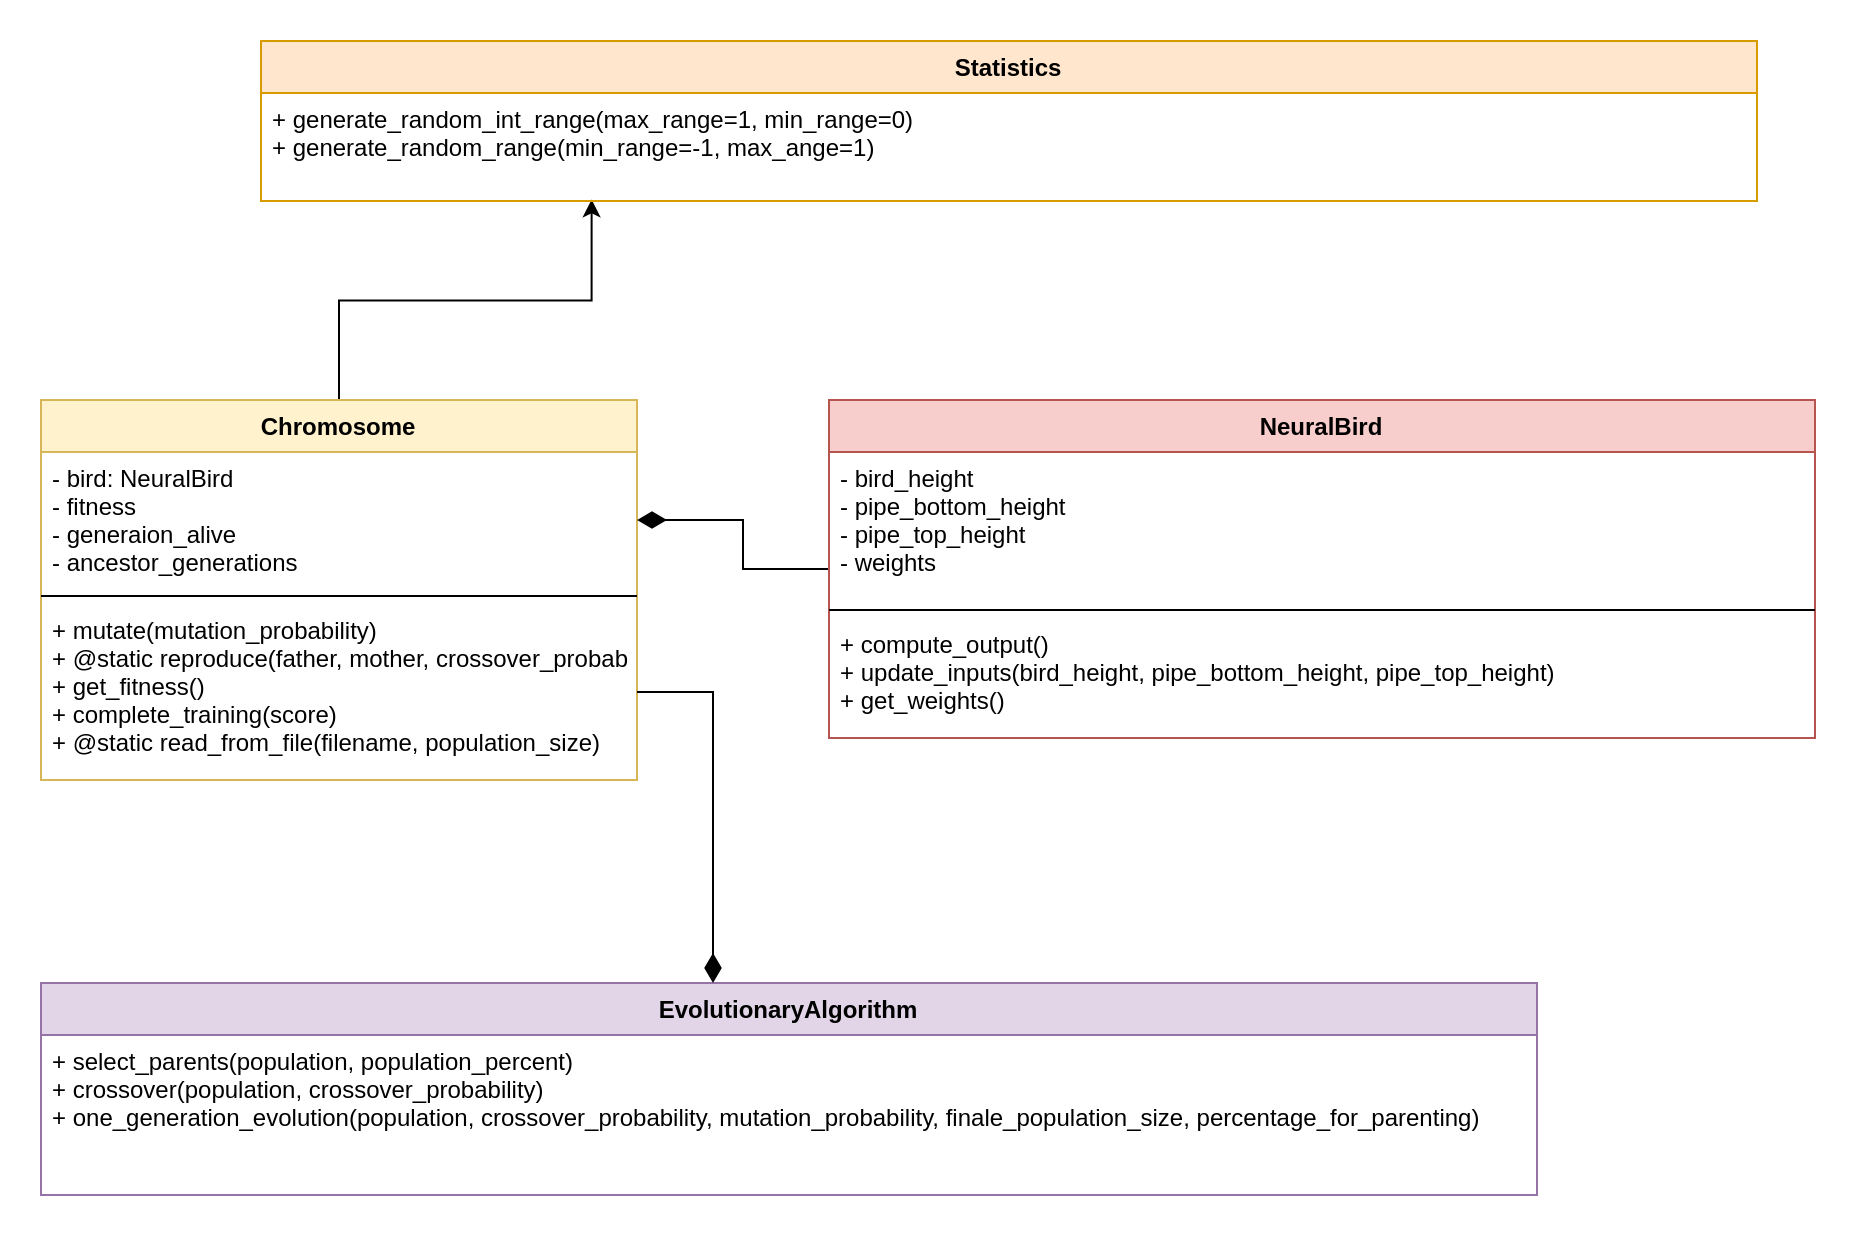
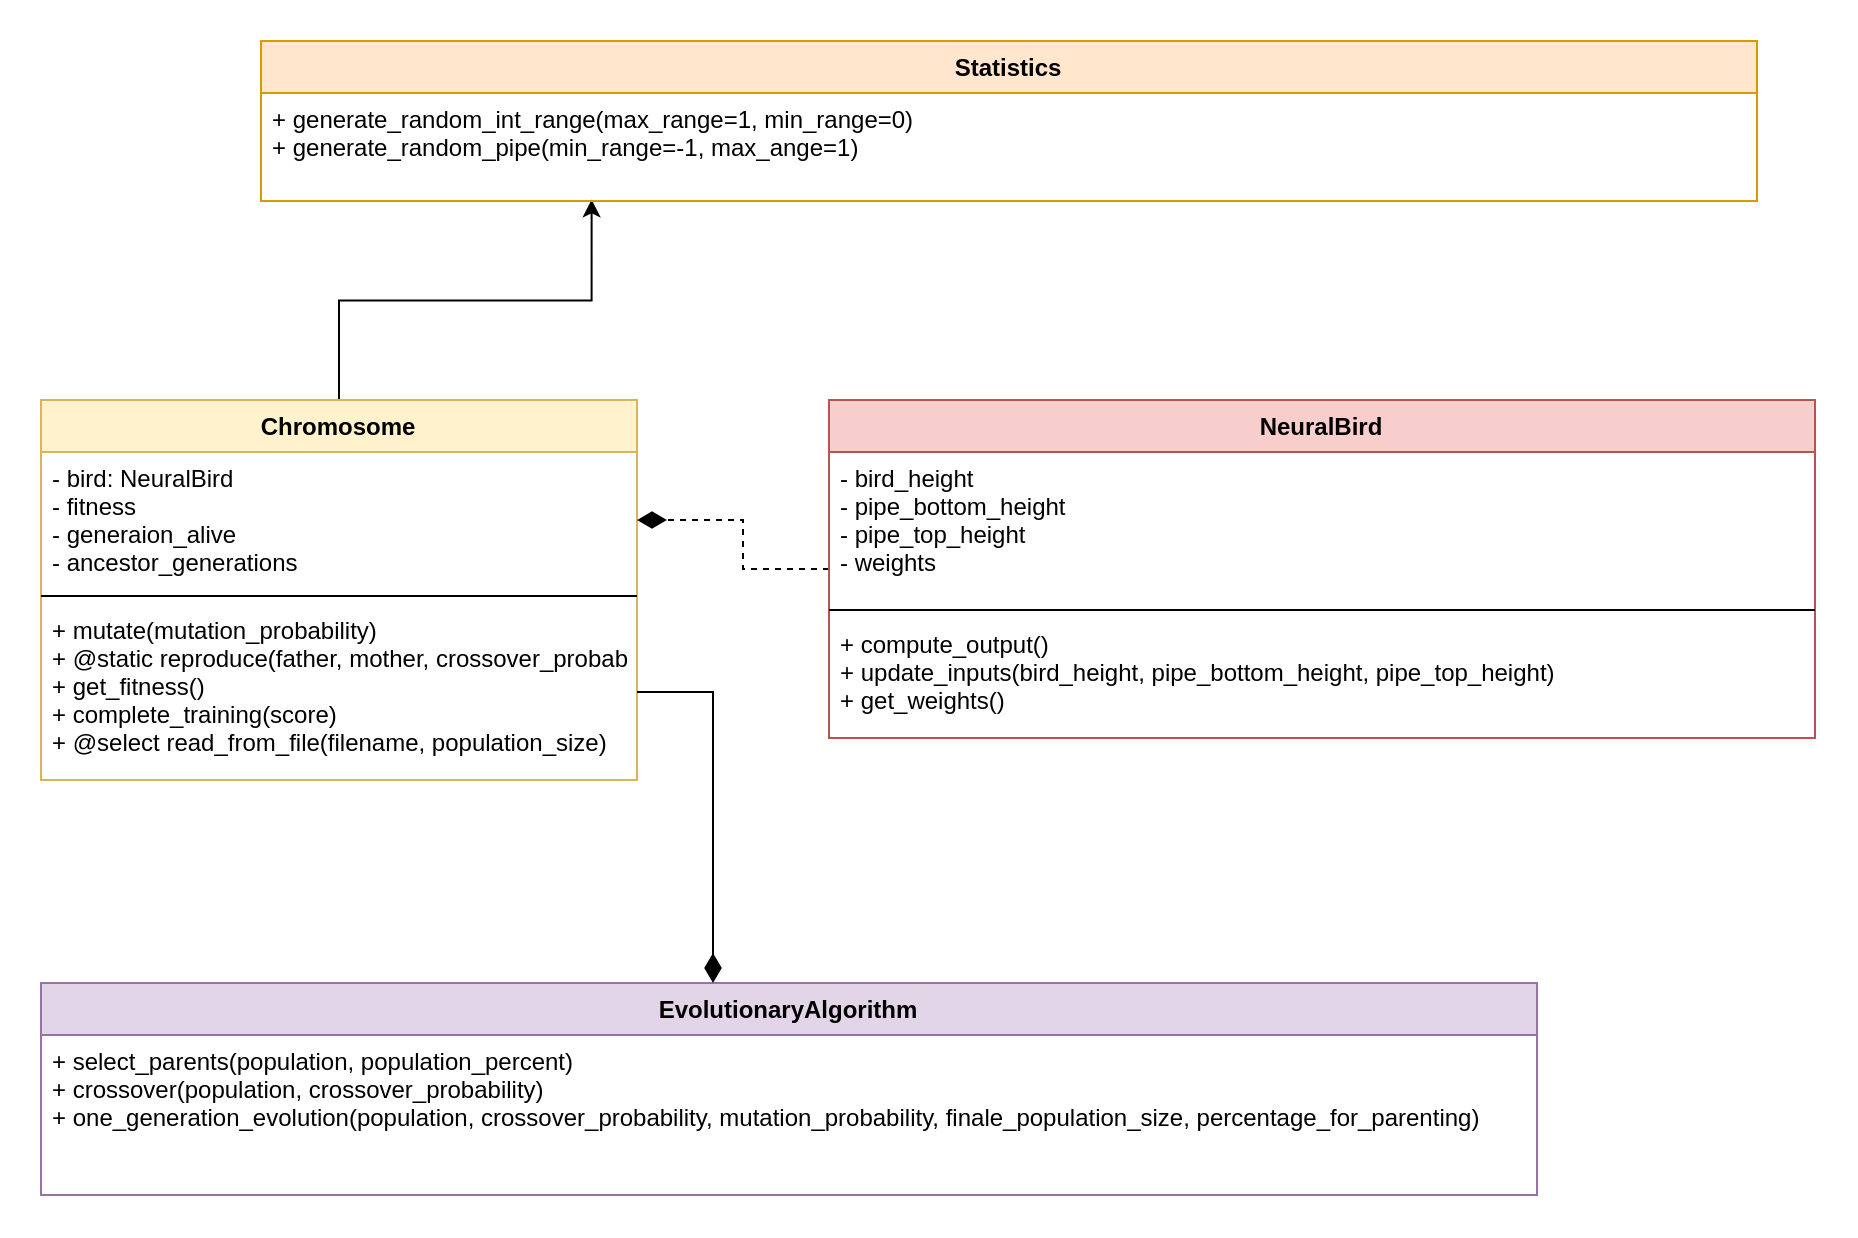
node "+ generate_random_int_range(max_range=1, min_range=0) + generate_random_range(min_range=-1, max_ange=1)": label "+ generate_random_int_range(max_range=1, min_range=0) + generate_random_range(min_range=-1, max_ange=1)" -> "+ generate_random_int_range(max_range=1, min_range=0) + generate_random_pipe(min_range=-1, max_ange=1)"
edge "NeuralBird" -> "- bird: NeuralBird - fitness - generaion_alive - ancestor_generations": style solid -> dashed
node "+ mutate(mutation_probability) + @static reproduce(father, mother, crossover_probability) + get_fitness() + complete_training(score) + @static read_from_file(filename, population_size)": label "+ mutate(mutation_probability) + @static reproduce(father, mother, crossover_probability) + get_fitness() + complete_training(score) + @static read_from_file(filename, population_size)" -> "+ mutate(mutation_probability) + @static reproduce(father, mother, crossover_probability) + get_fitness() + complete_training(score) + @select read_from_file(filename, population_size)"
